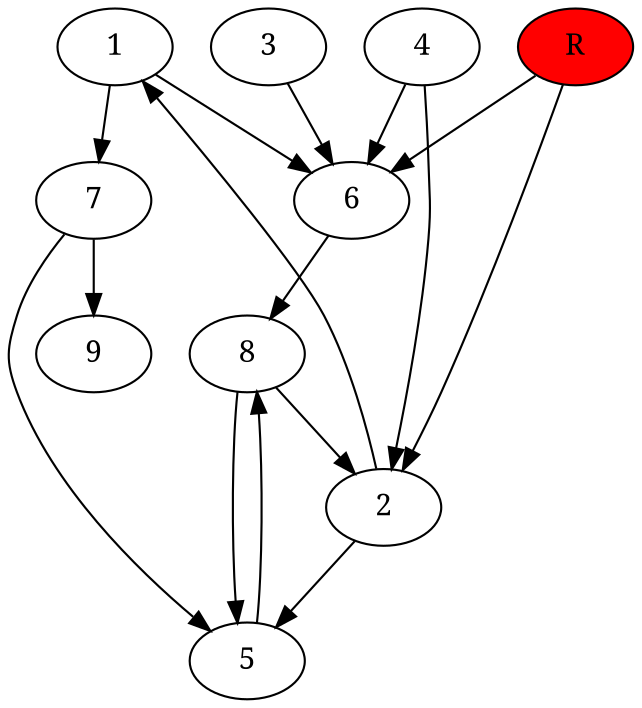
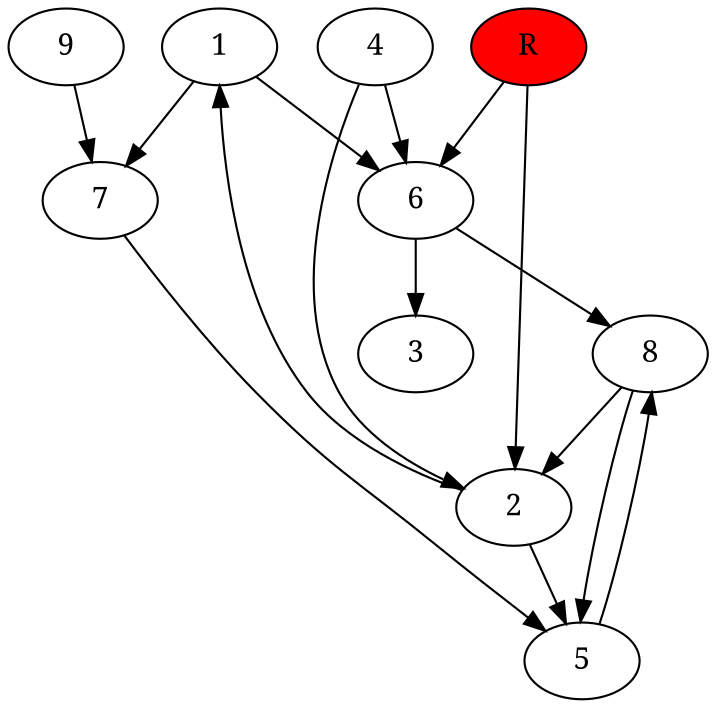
edge "3" -> "6": reversed
edge "7" -> "9": reversed
